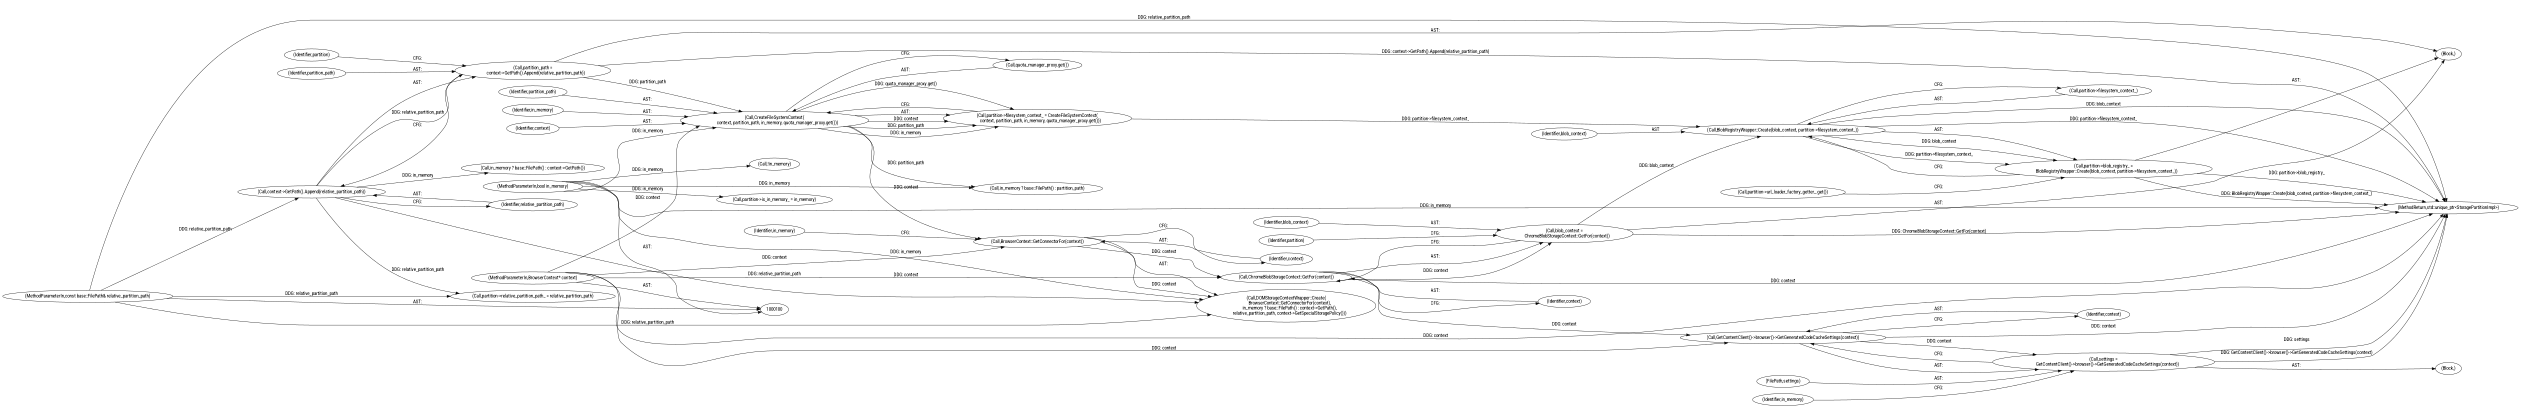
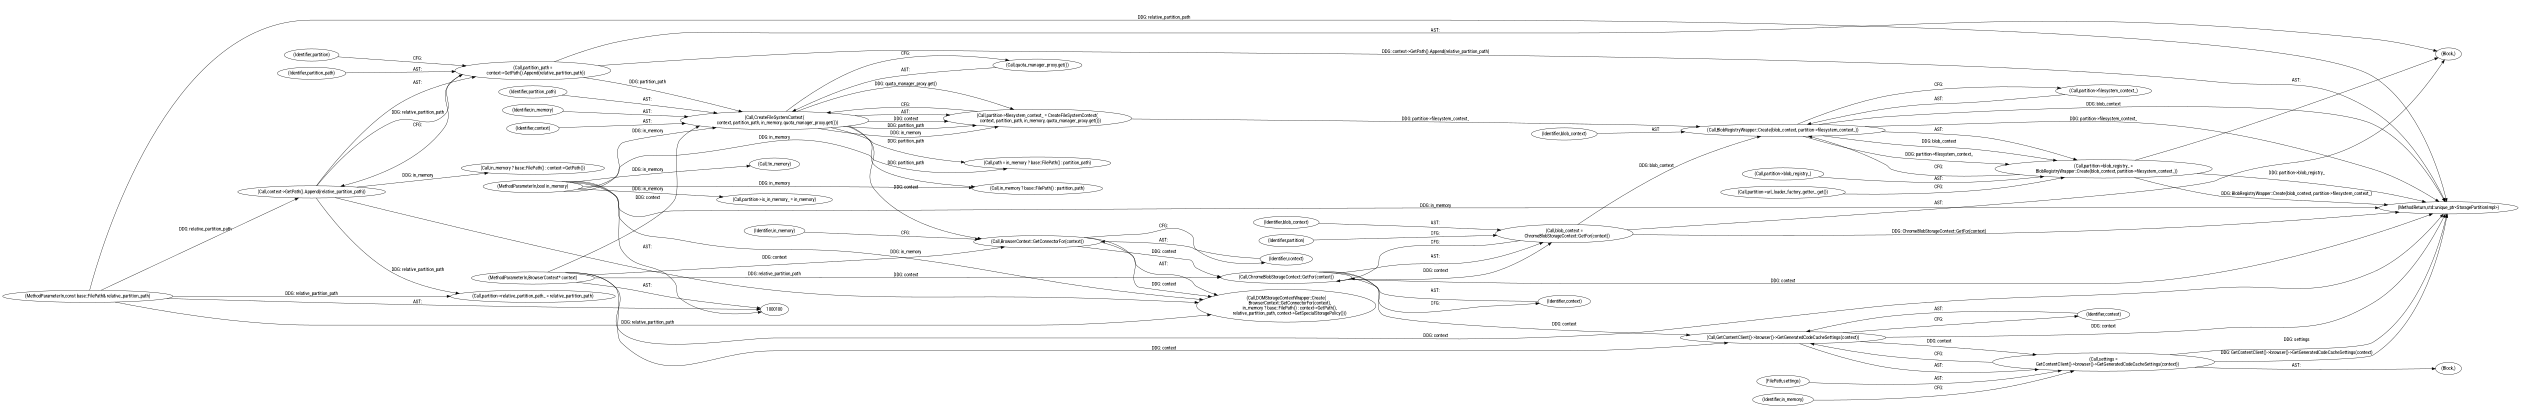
node "(Call,path = in_memory ? base::FilePath() : partition_path)": added
node "(Call,partition->blob_registry_)": added
node "(Identifier,relative_partition_path)": removed
